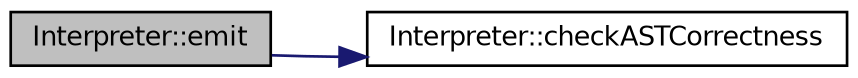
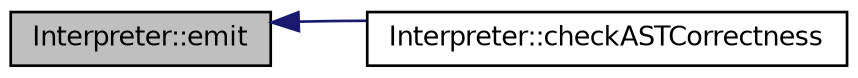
edge "Interpreter::emit" -> "Interpreter::checkASTCorrectness": reversed
